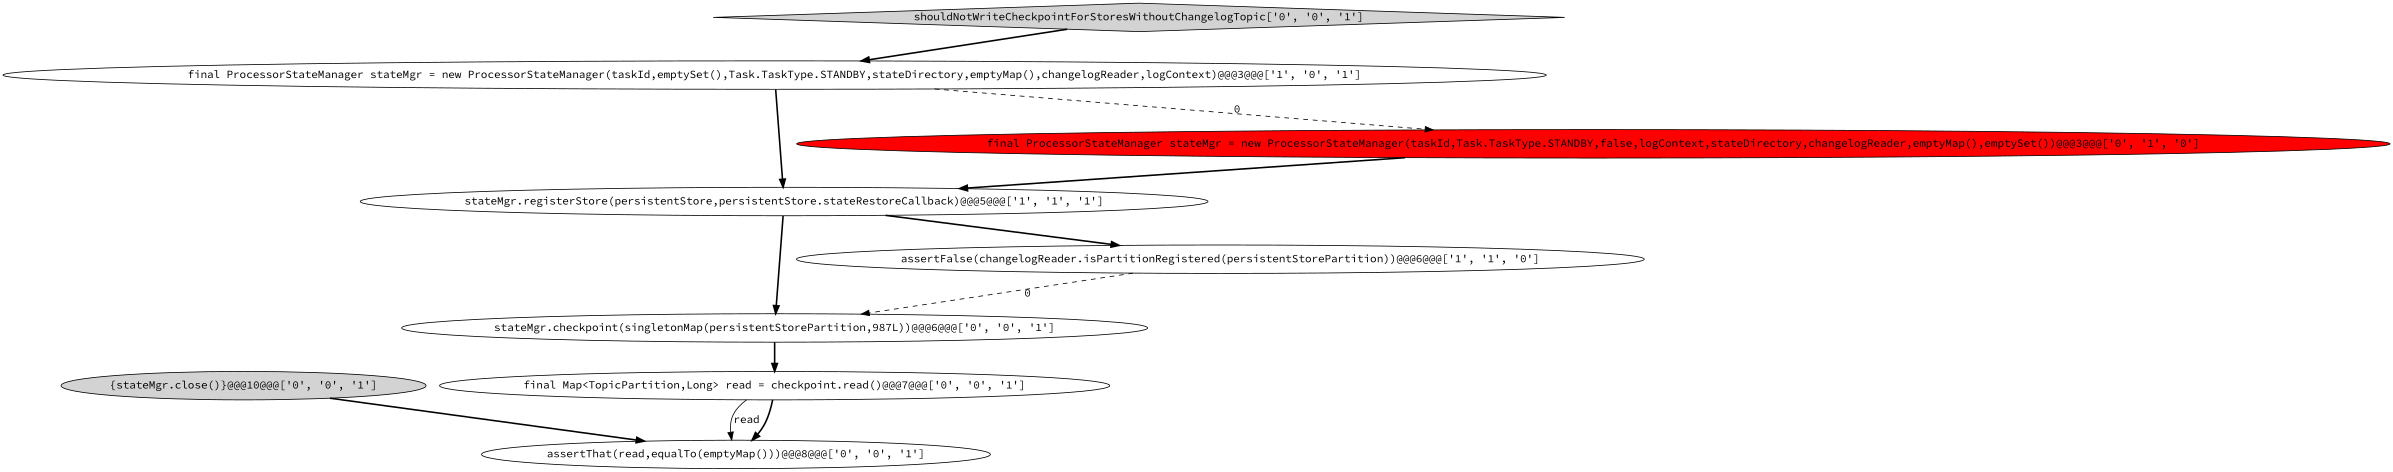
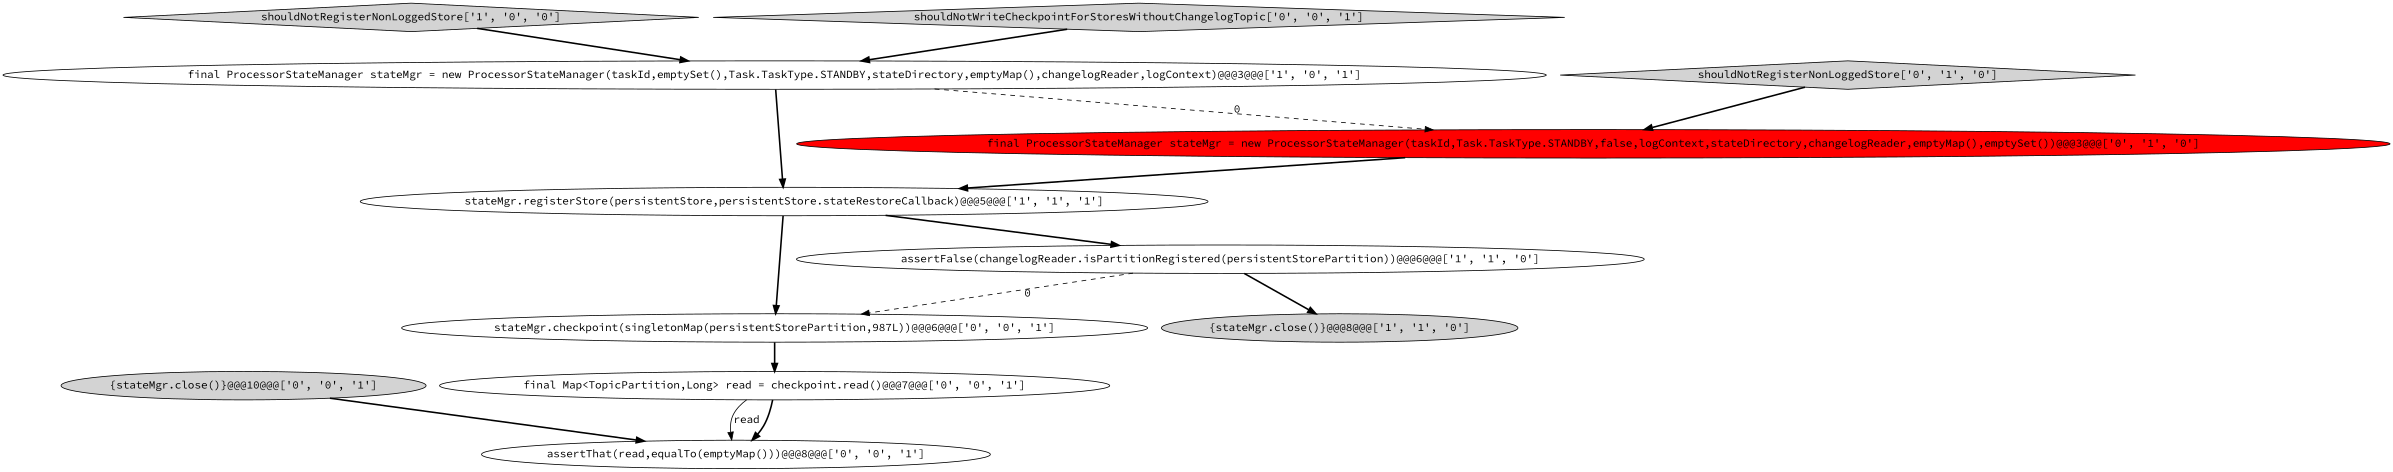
node "shouldNotRegisterNonLoggedStore['1', '0', '0']": added
node "shouldNotRegisterNonLoggedStore['0', '1', '0']": added
node "{stateMgr.close()}@@@8@@@['1', '1', '0']": added
